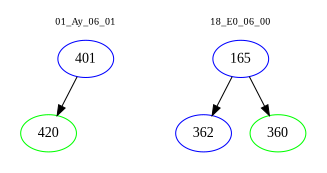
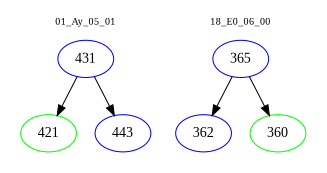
cluster "01_Ay_06_01": label "01_Ay_06_01" -> "01_Ay_05_01"
node "401": label "401" -> "431"
node "165": label "165" -> "365"
node "420": label "420" -> "421"
node "443": added
